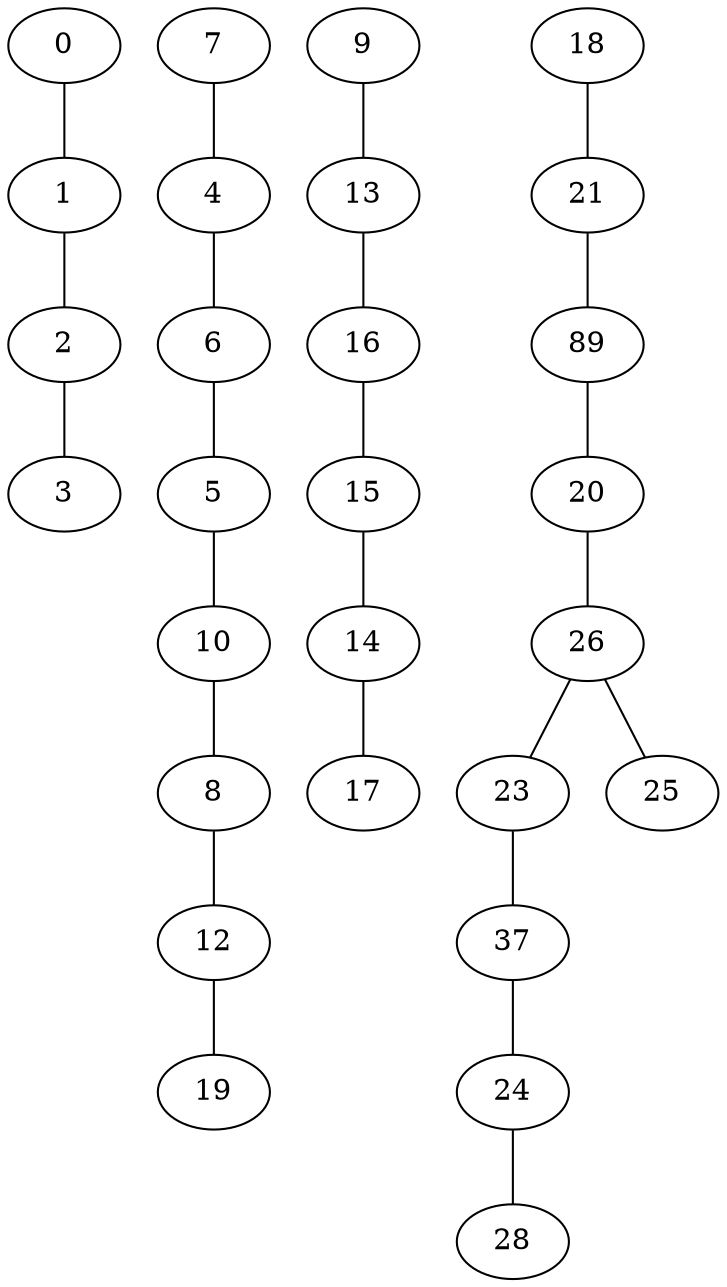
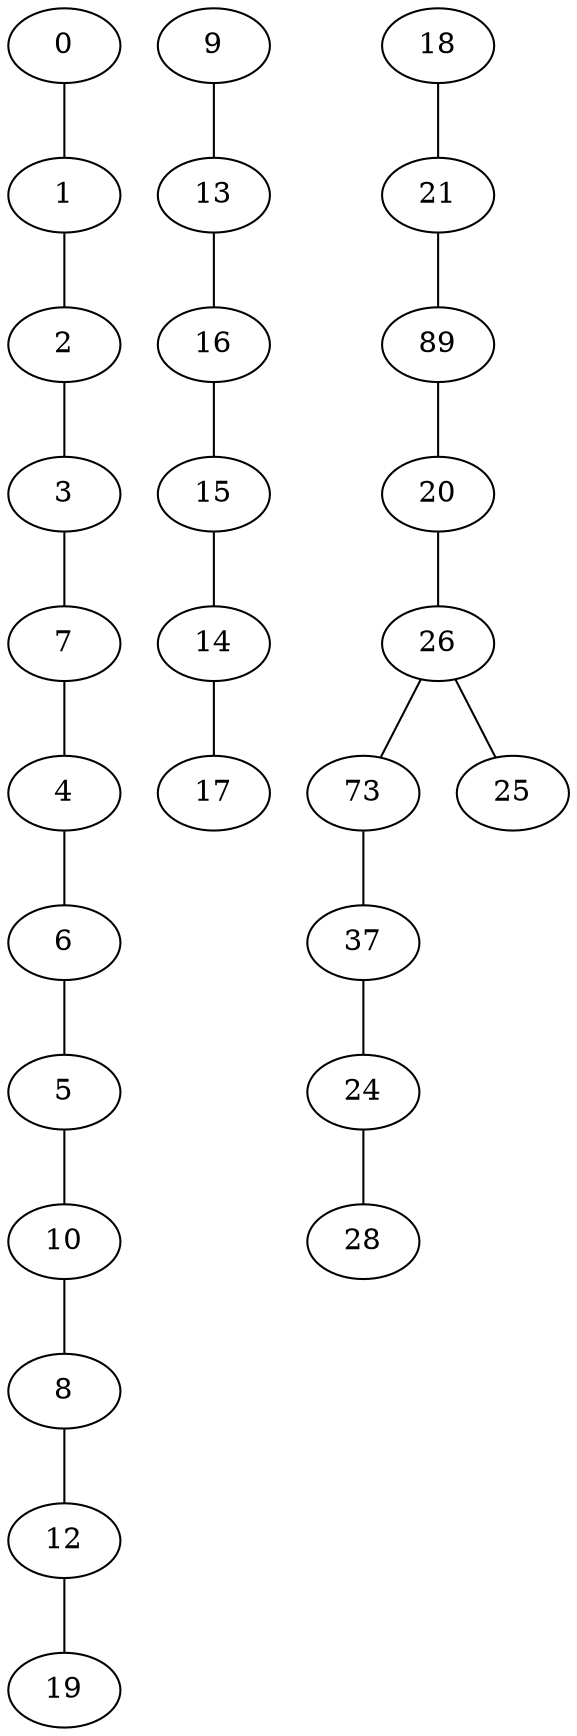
edge "3" -- "7": added
node "23": label "23" -> "73"
